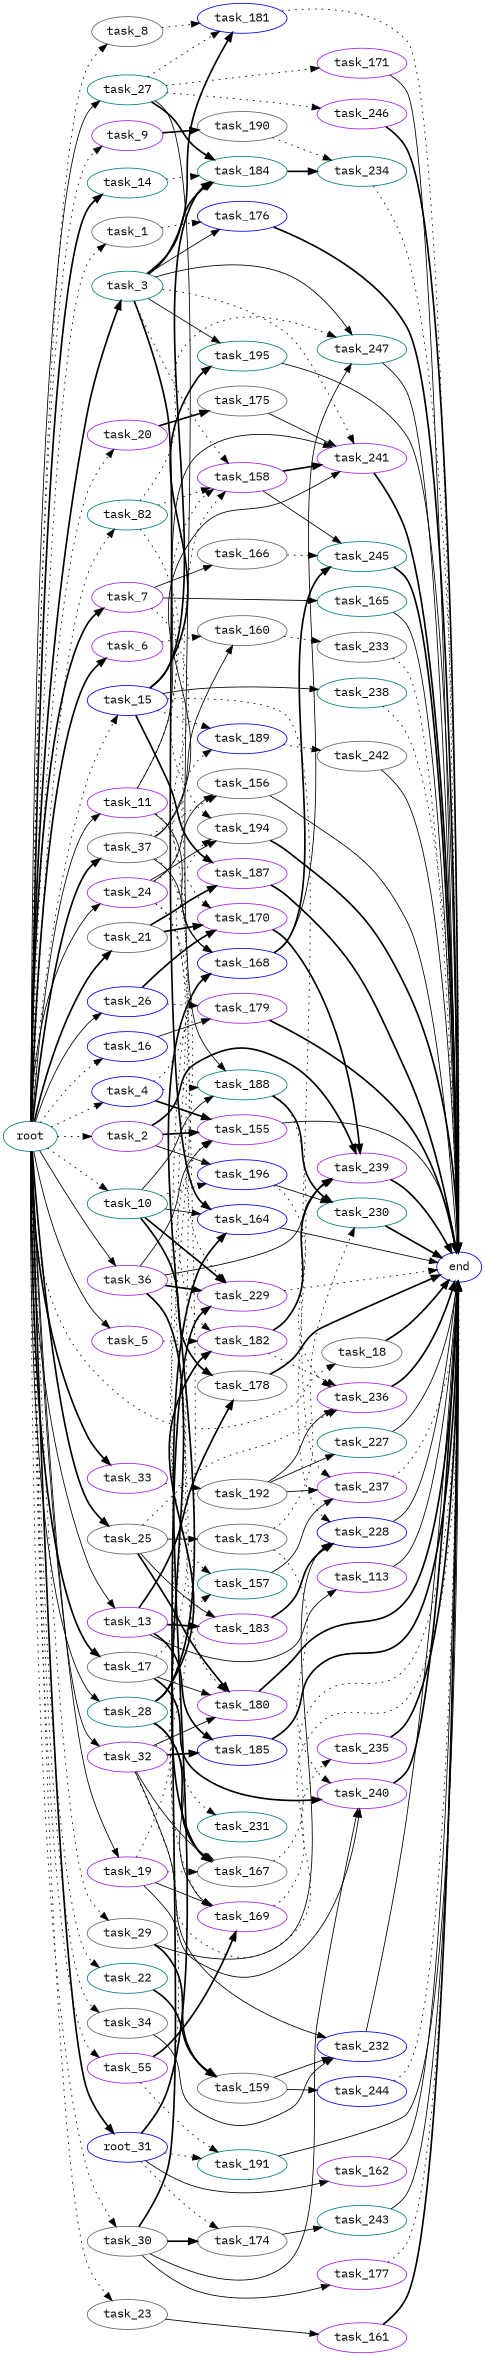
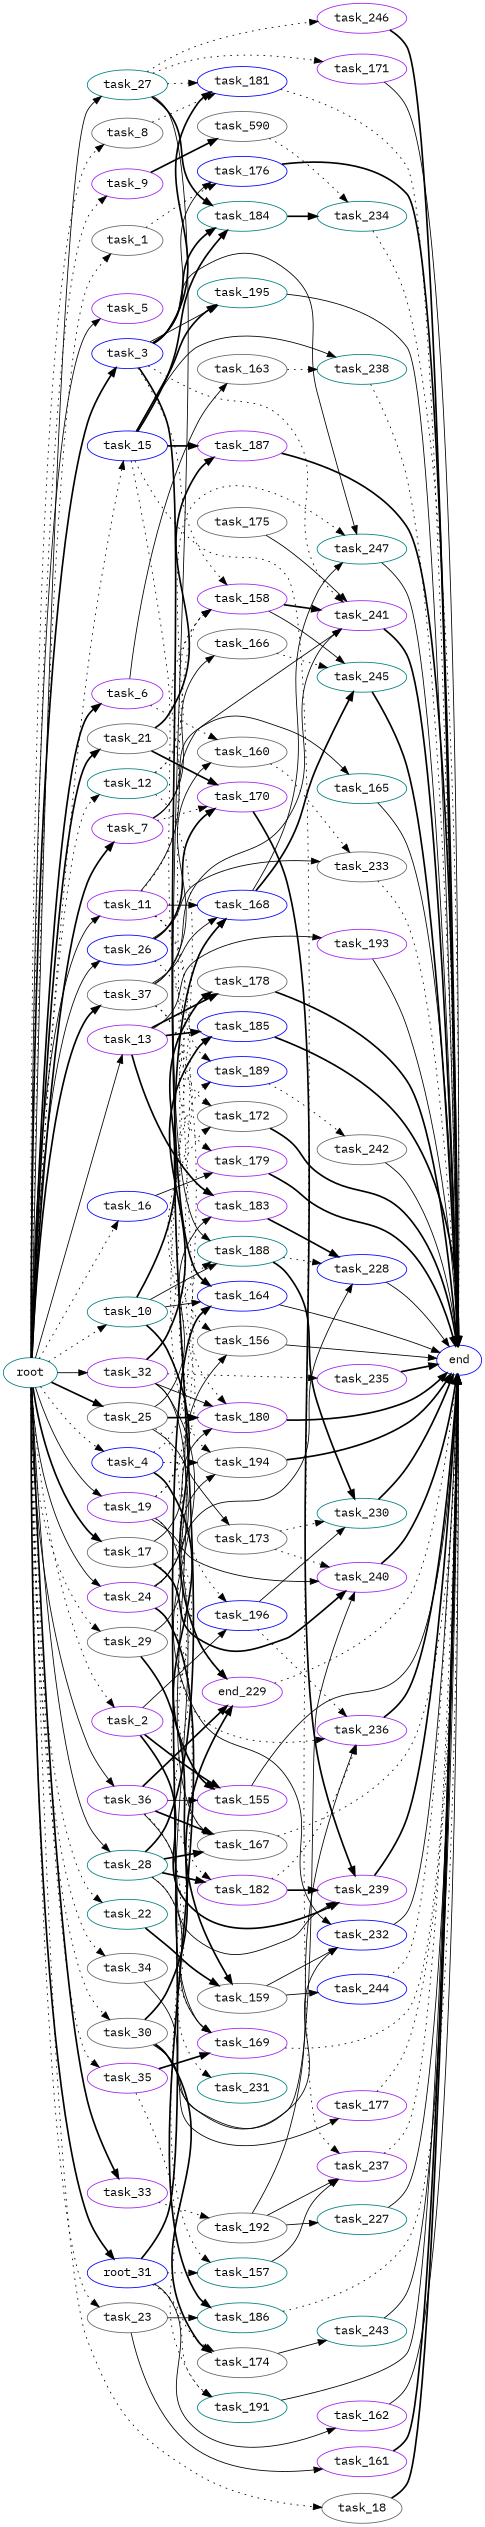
node "task_190": label "task_190" -> "task_590"
node "task_14": removed
node "task_3": color teal -> blue
node "task_163": added
node "task_20": removed
node "task_82": label "task_82" -> "task_12"
edge "task_26" -> "task_233": added
node "task_172": added
node "task_229": label "task_229" -> "end_229"
edge "task_5" -> "task_182": removed
node "task_113": label "task_113" -> "task_193"
node "task_55": label "task_55" -> "task_35"
node "task_186": added
